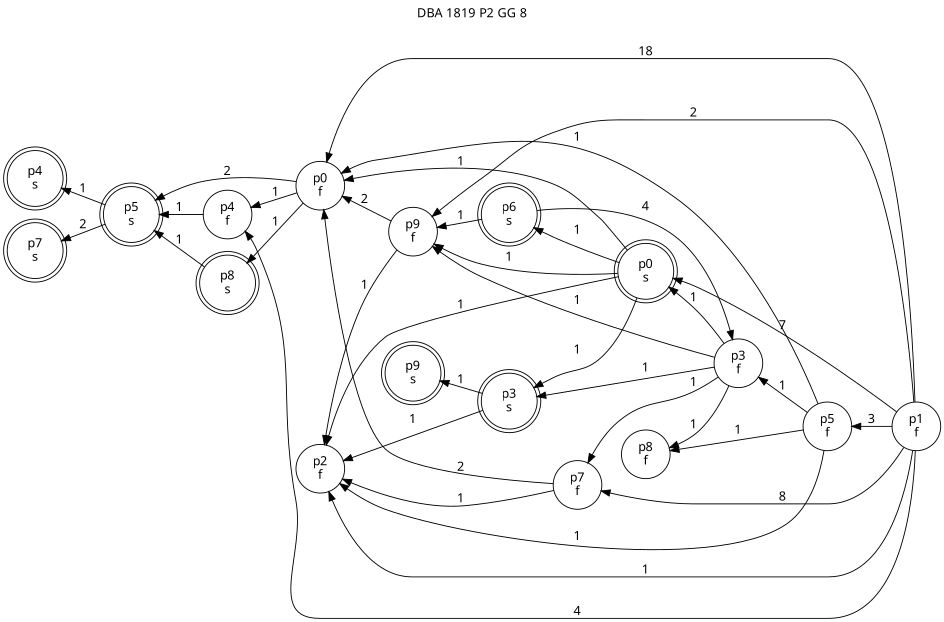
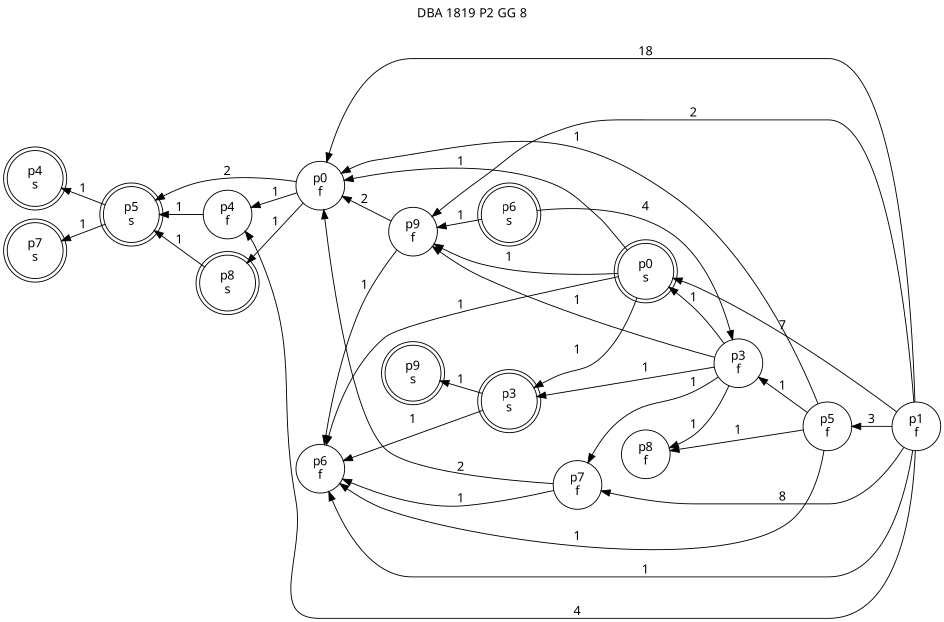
edge "p5 s" -> "p7 s": label "2" -> "1"
edge "p0 s" -> "p6 s": removed, label "1"
node "p2 f": label "p2 f" -> "p6 f"
